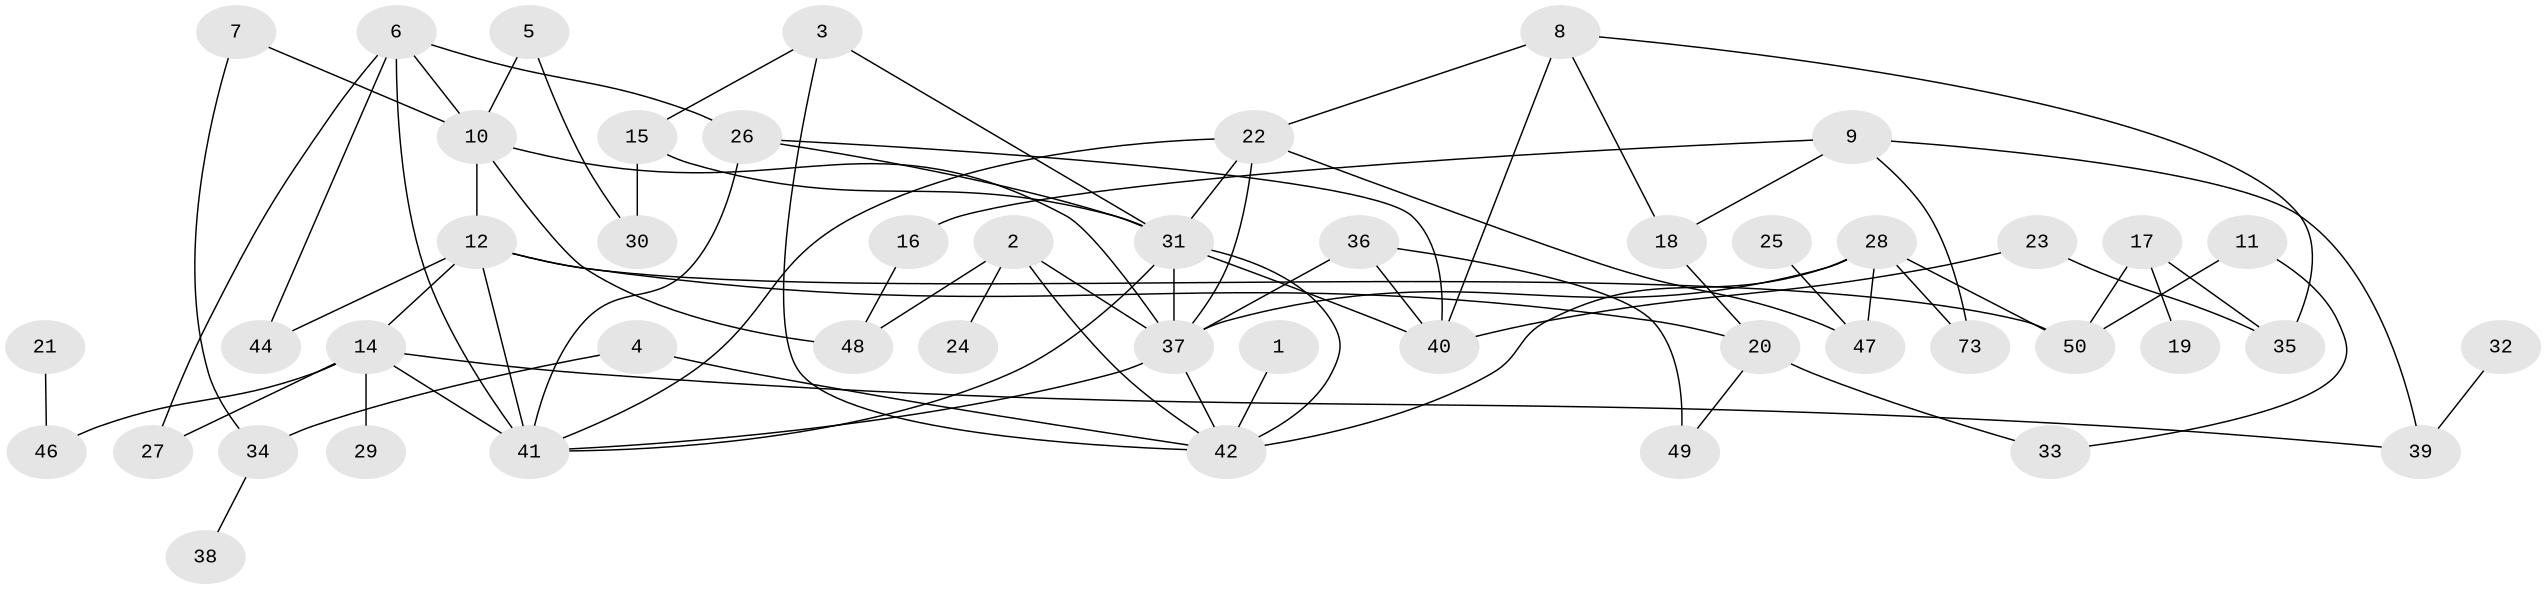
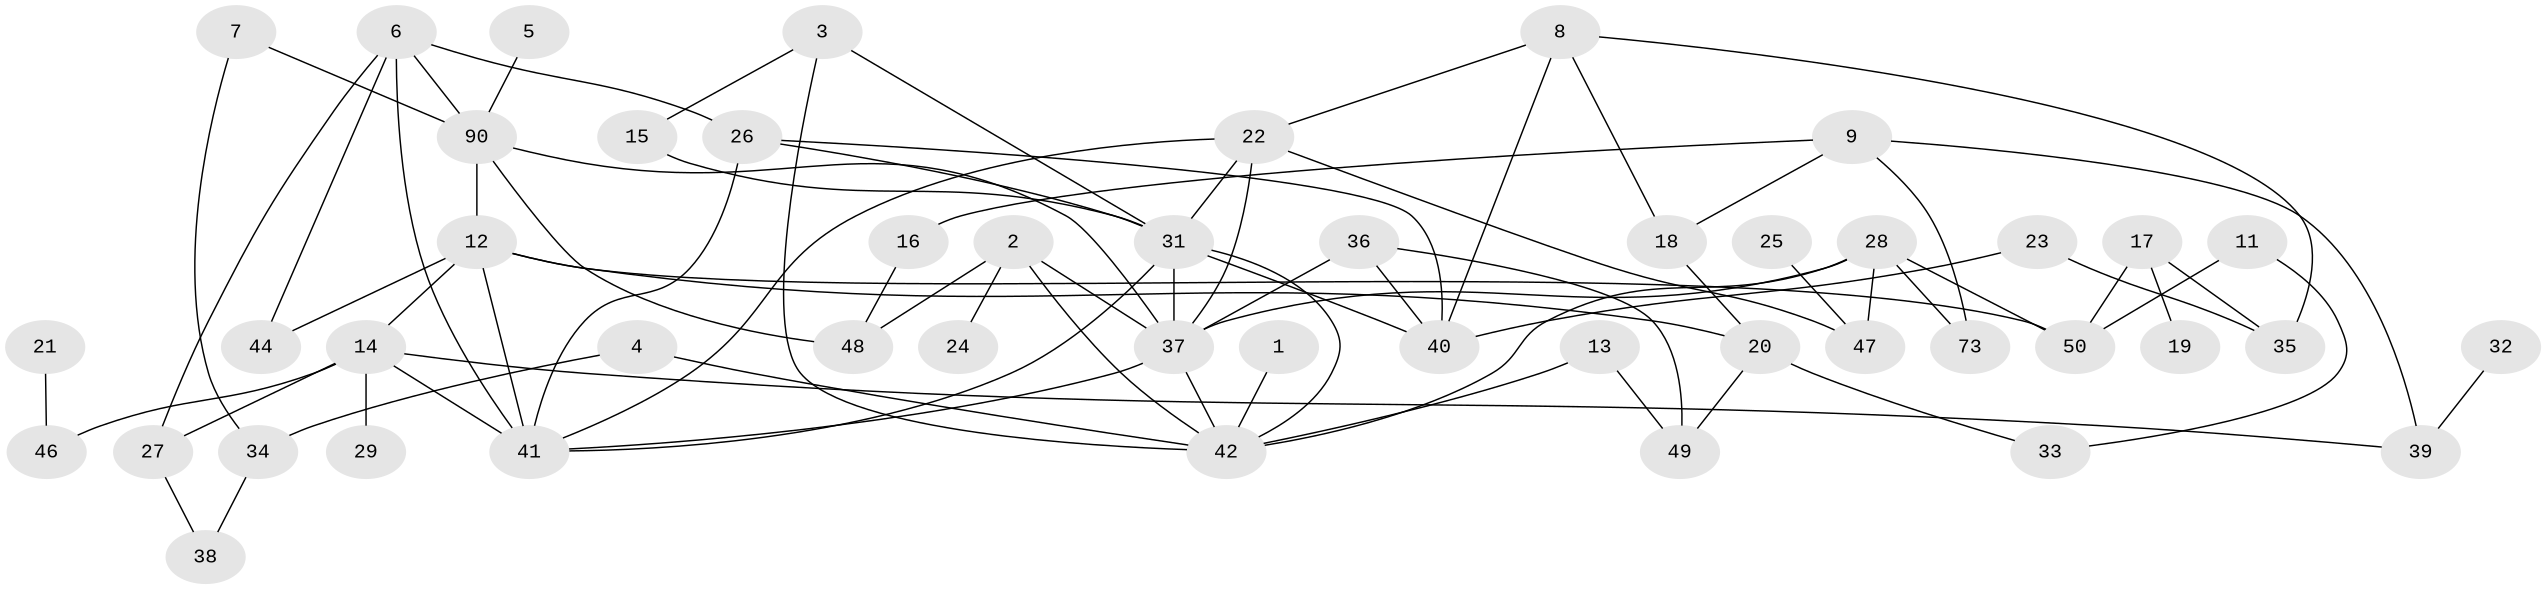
node "10": label "10" -> "90"
node "30": removed
node "13": added
edge "27" -- "38": added
